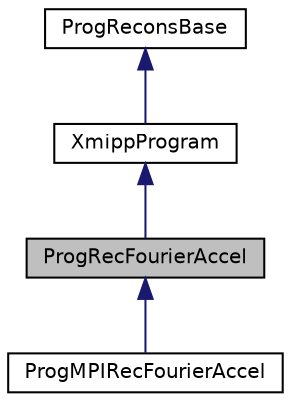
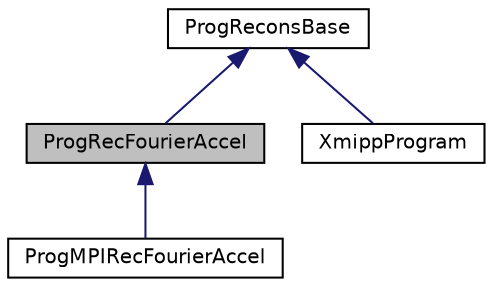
edge "ProgRecFourierAccel" -> "XmippProgram": now "ProgRecFourierAccel" -> "ProgReconsBase"
